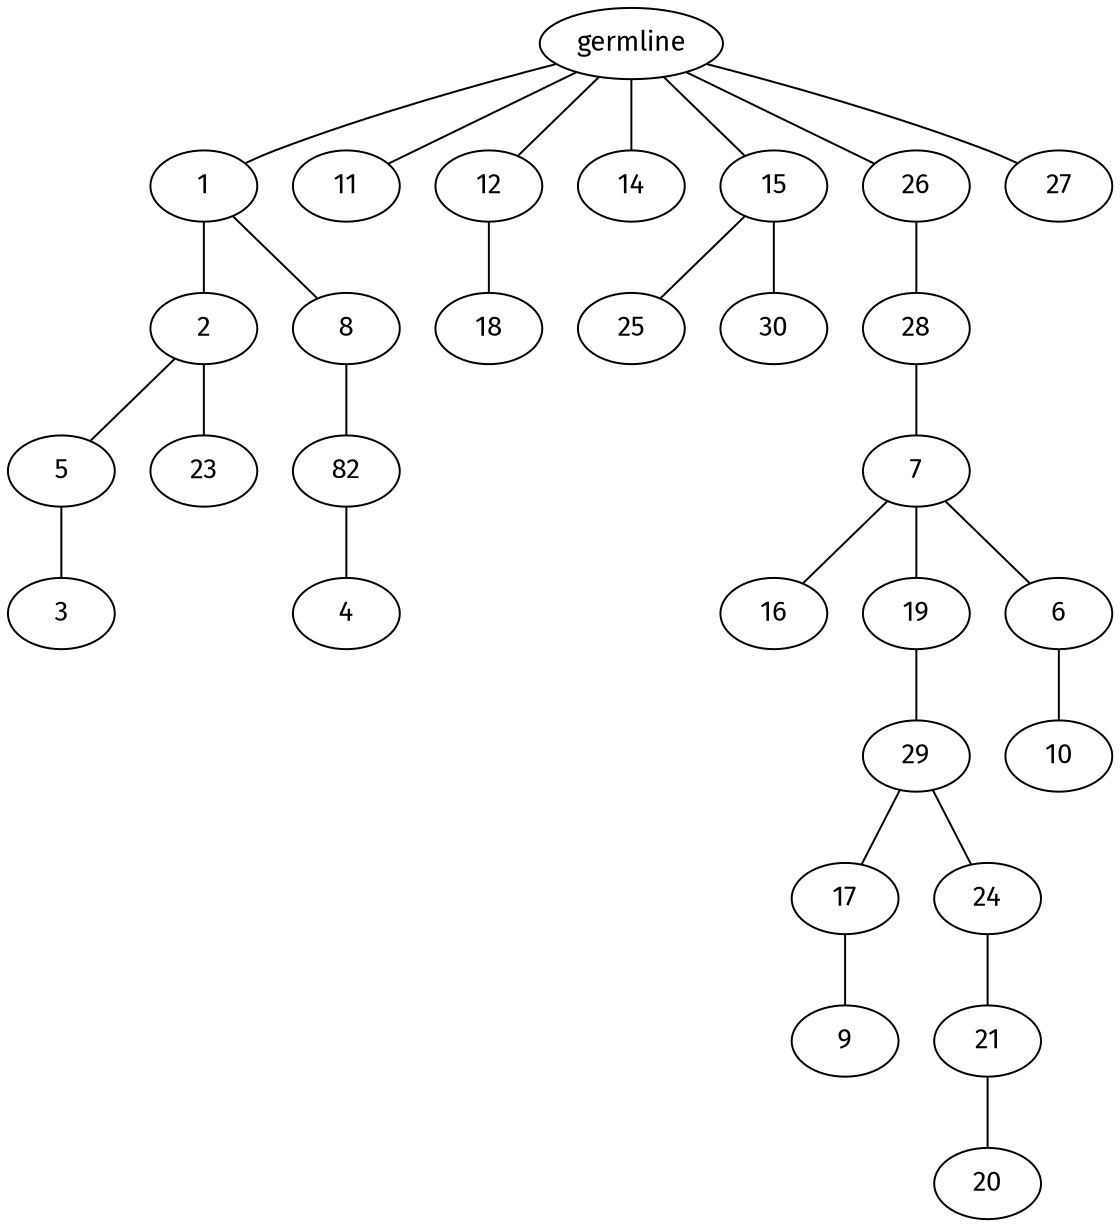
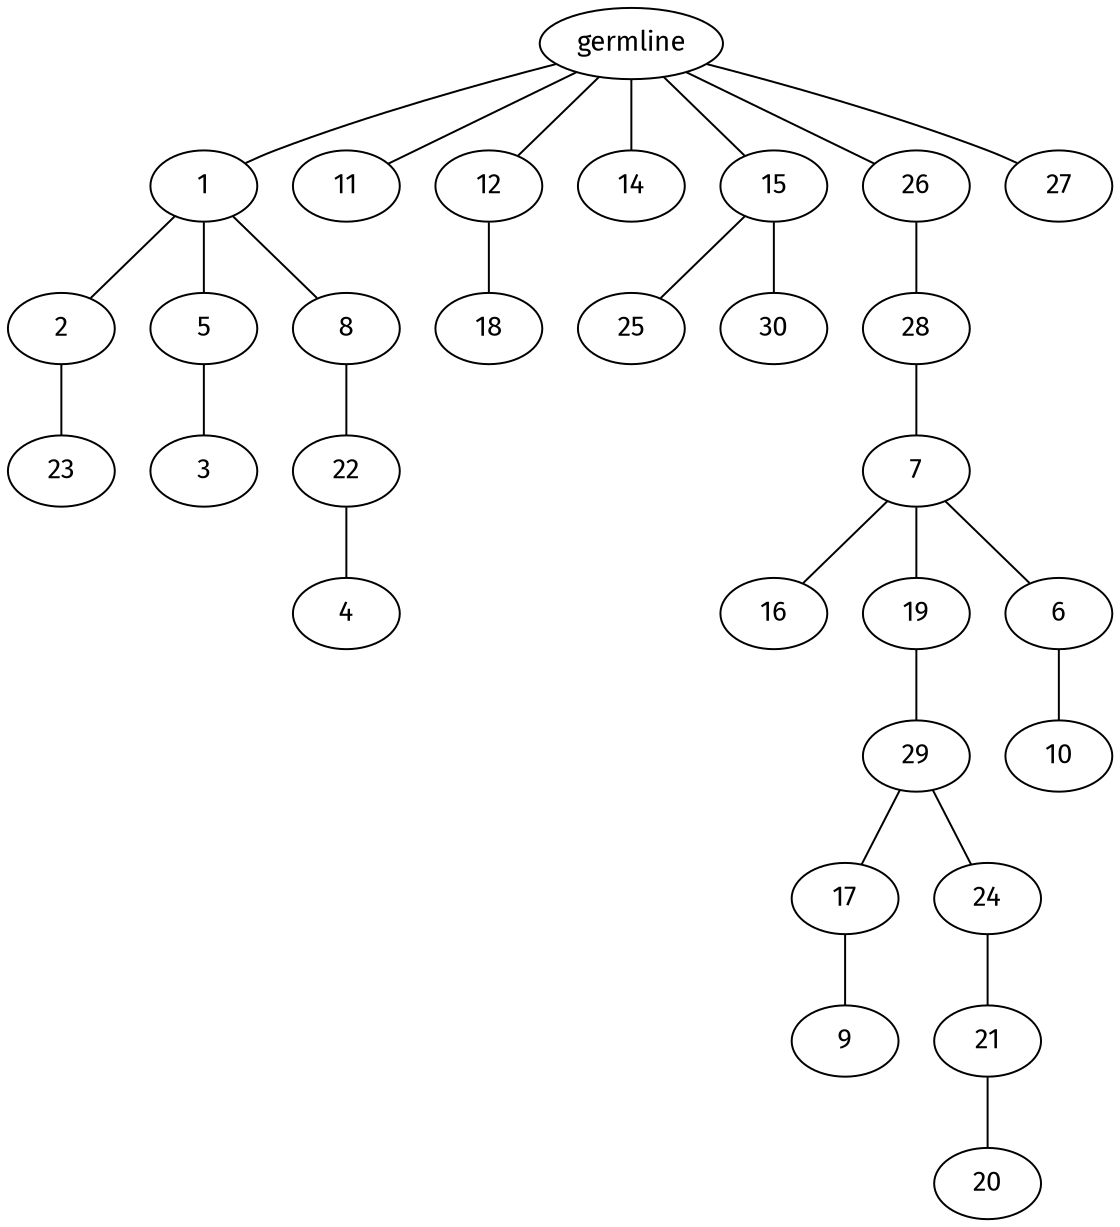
edge "2" -- "5": now "1" -- "5"
node "82": label "82" -> "22"
